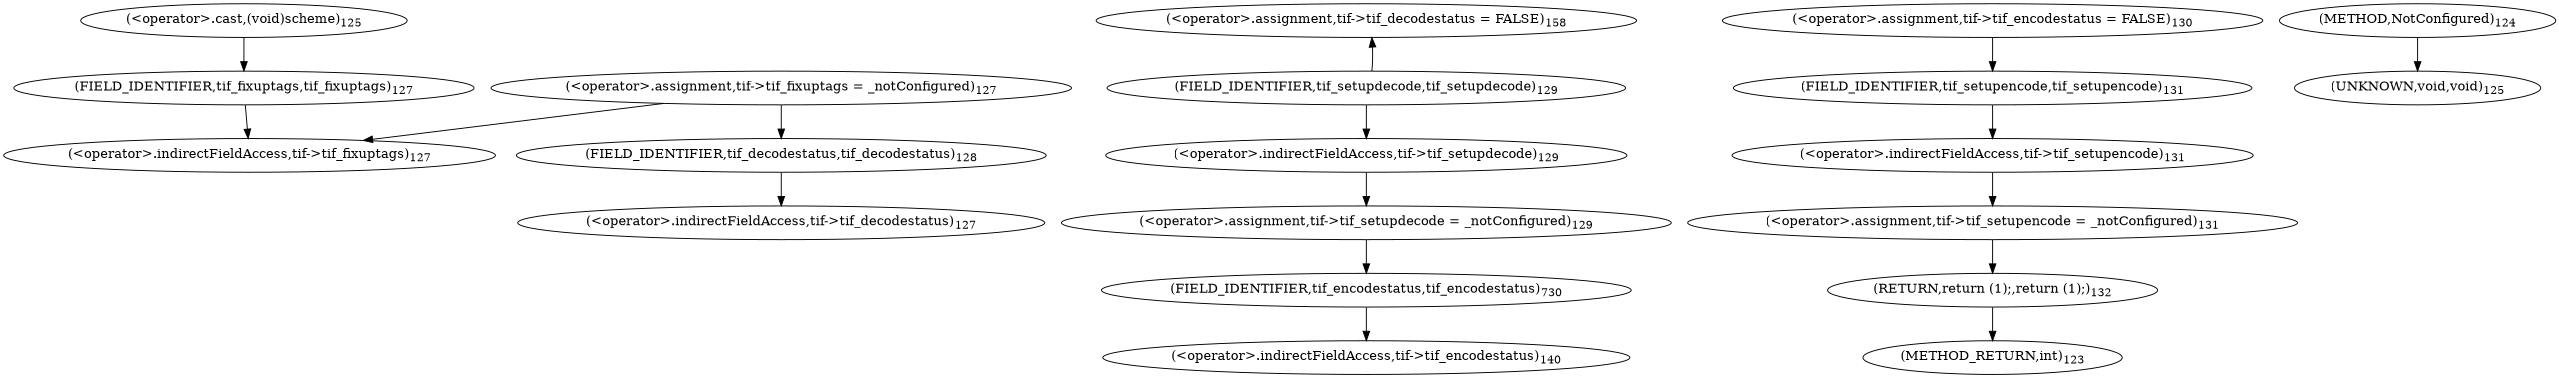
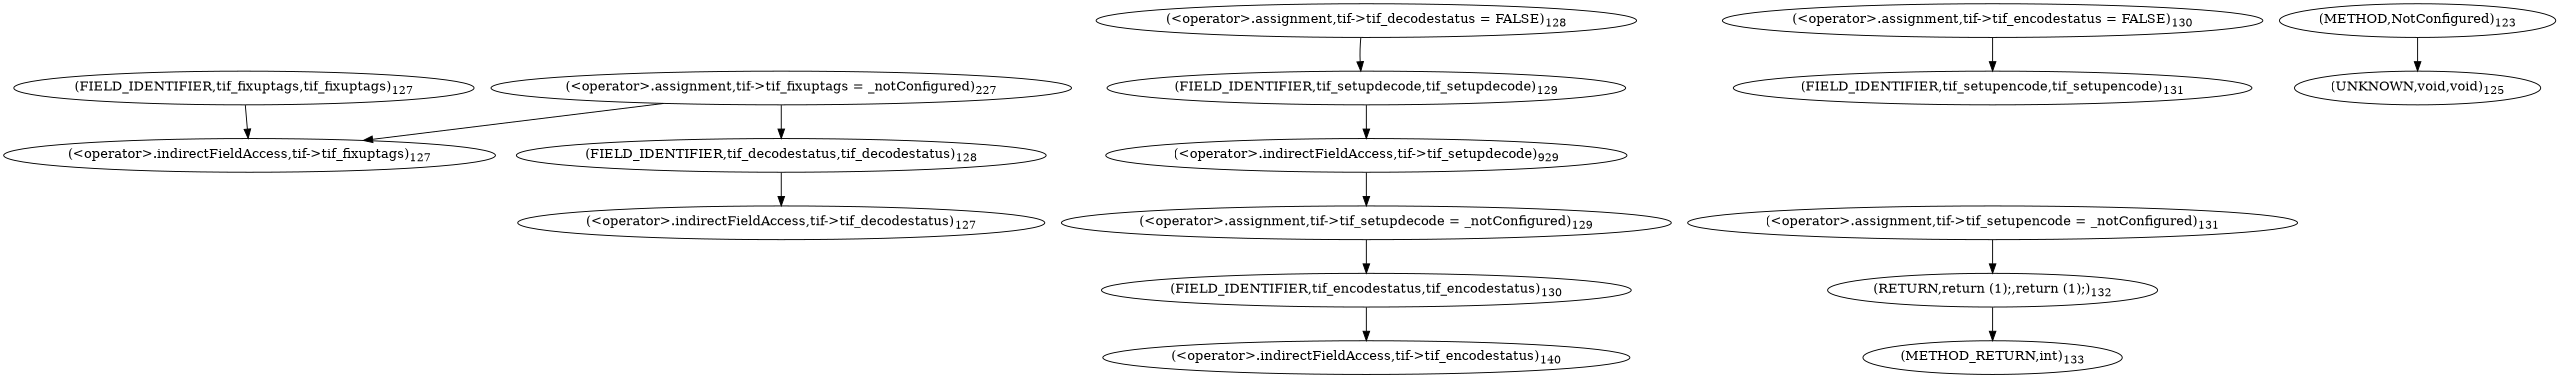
node "(<operator>.assignment,tif->tif_decodestatus = FALSE)": text "158" -> "128"
node "(METHOD,NotConfigured)": text "124" -> "123"
node "(<operator>.cast,(void)scheme)": removed
edge "(FIELD_IDENTIFIER,tif_setupdecode,tif_setupdecode)" -> "(<operator>.assignment,tif->tif_decodestatus = FALSE)": reversed
node "(<operator>.assignment,tif->tif_fixuptags = _notConfigured)": text "127" -> "227"
node "(<operator>.indirectFieldAccess,tif->tif_setupdecode)": text "129" -> "929"
node "(<operator>.indirectFieldAccess,tif->tif_setupencode)": removed
node "(FIELD_IDENTIFIER,tif_encodestatus,tif_encodestatus)": text "730" -> "130"
node "(METHOD_RETURN,int)": text "123" -> "133"
